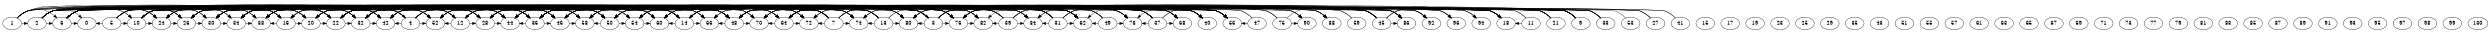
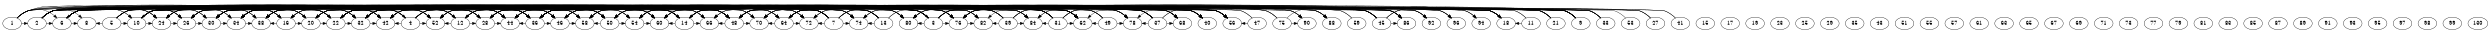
node "0": label "0" -> "8"
edge "13" -> "80": removed
